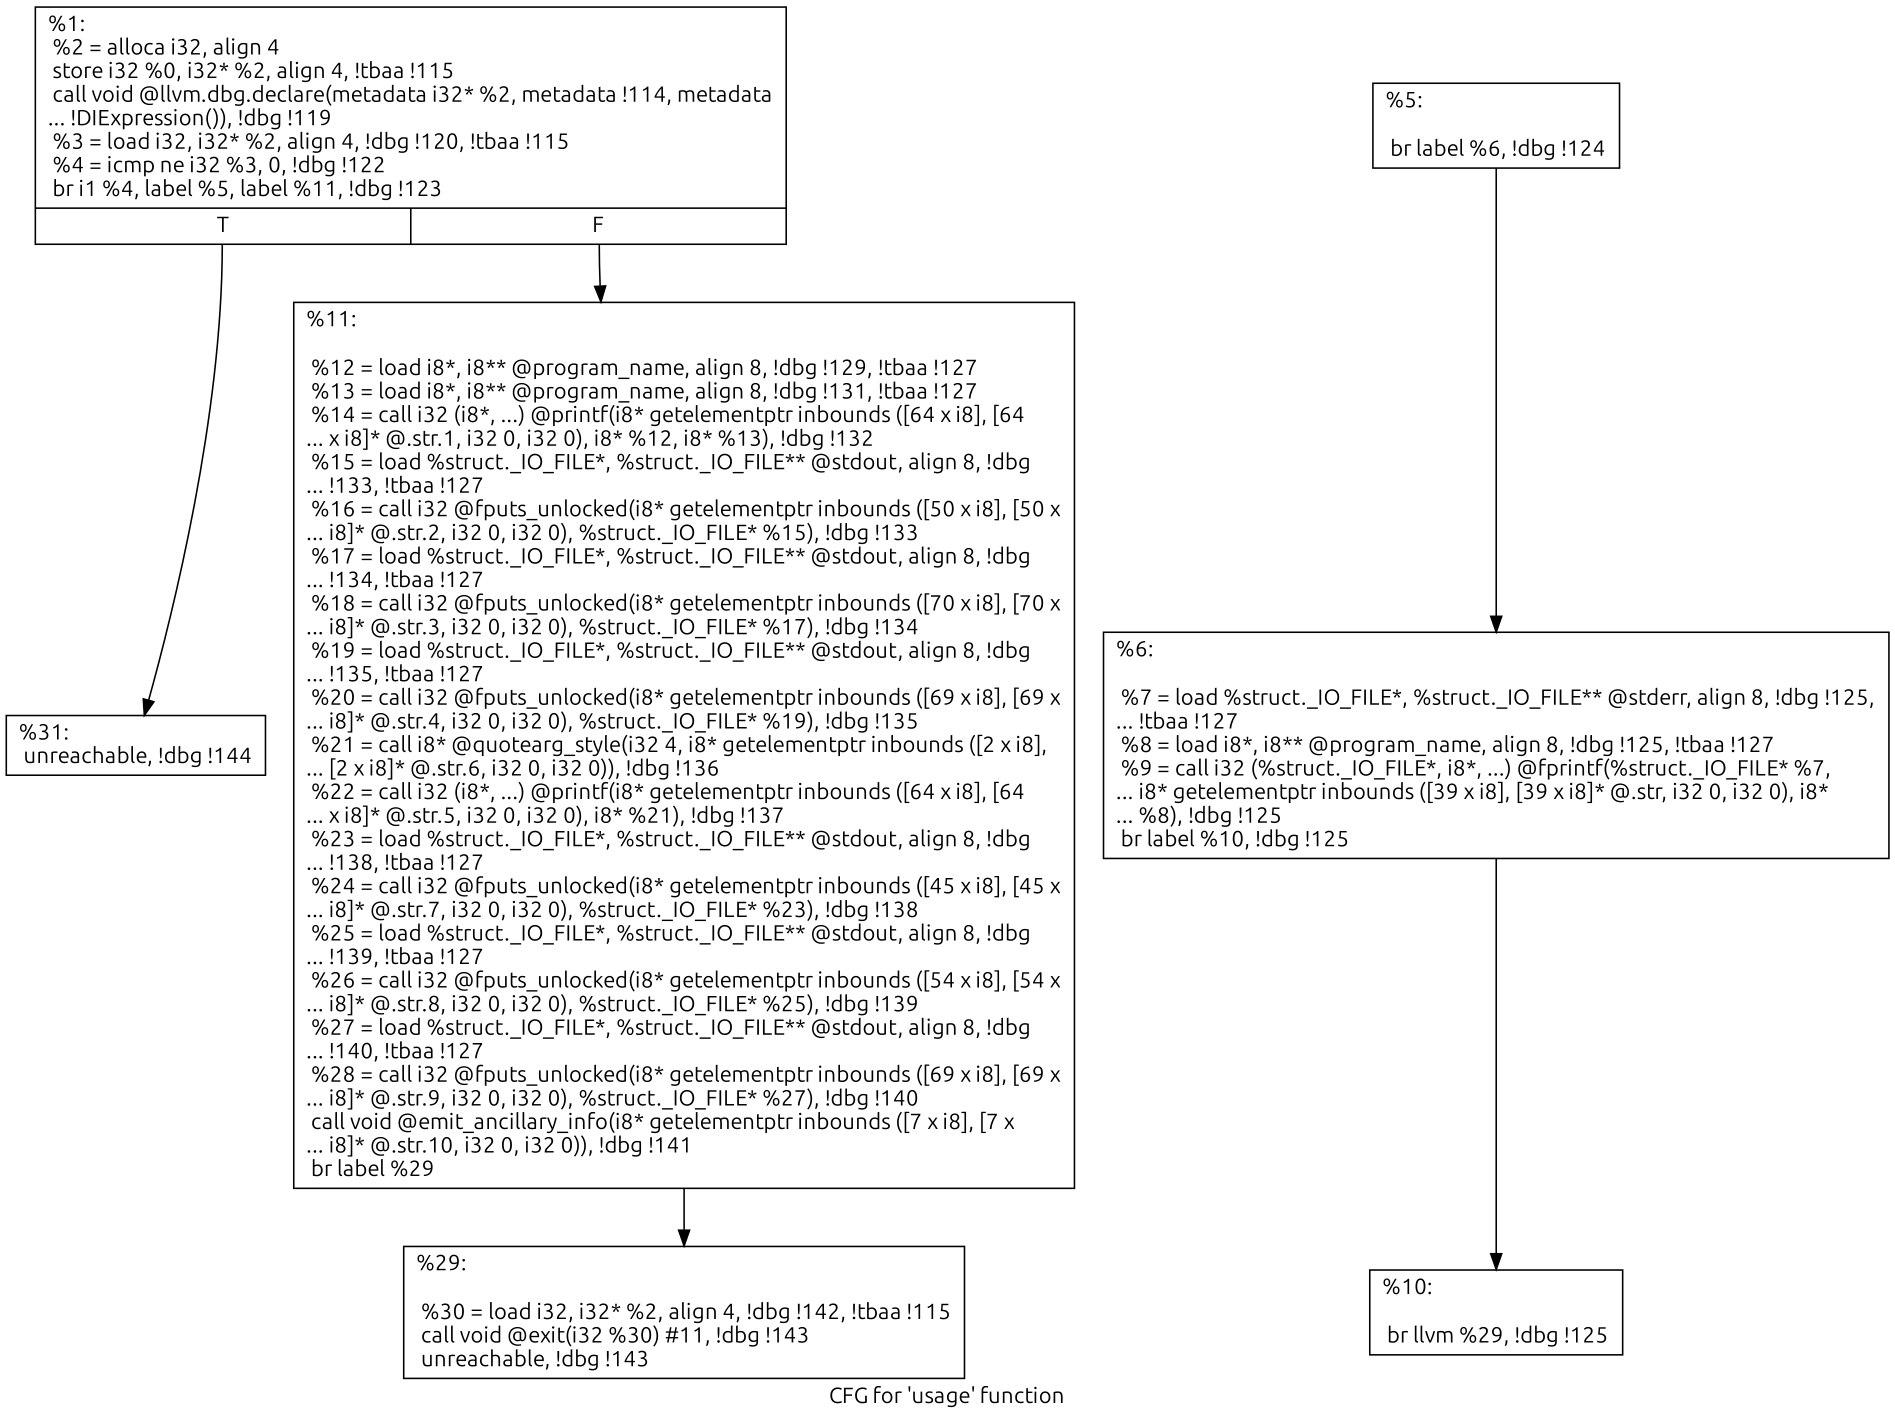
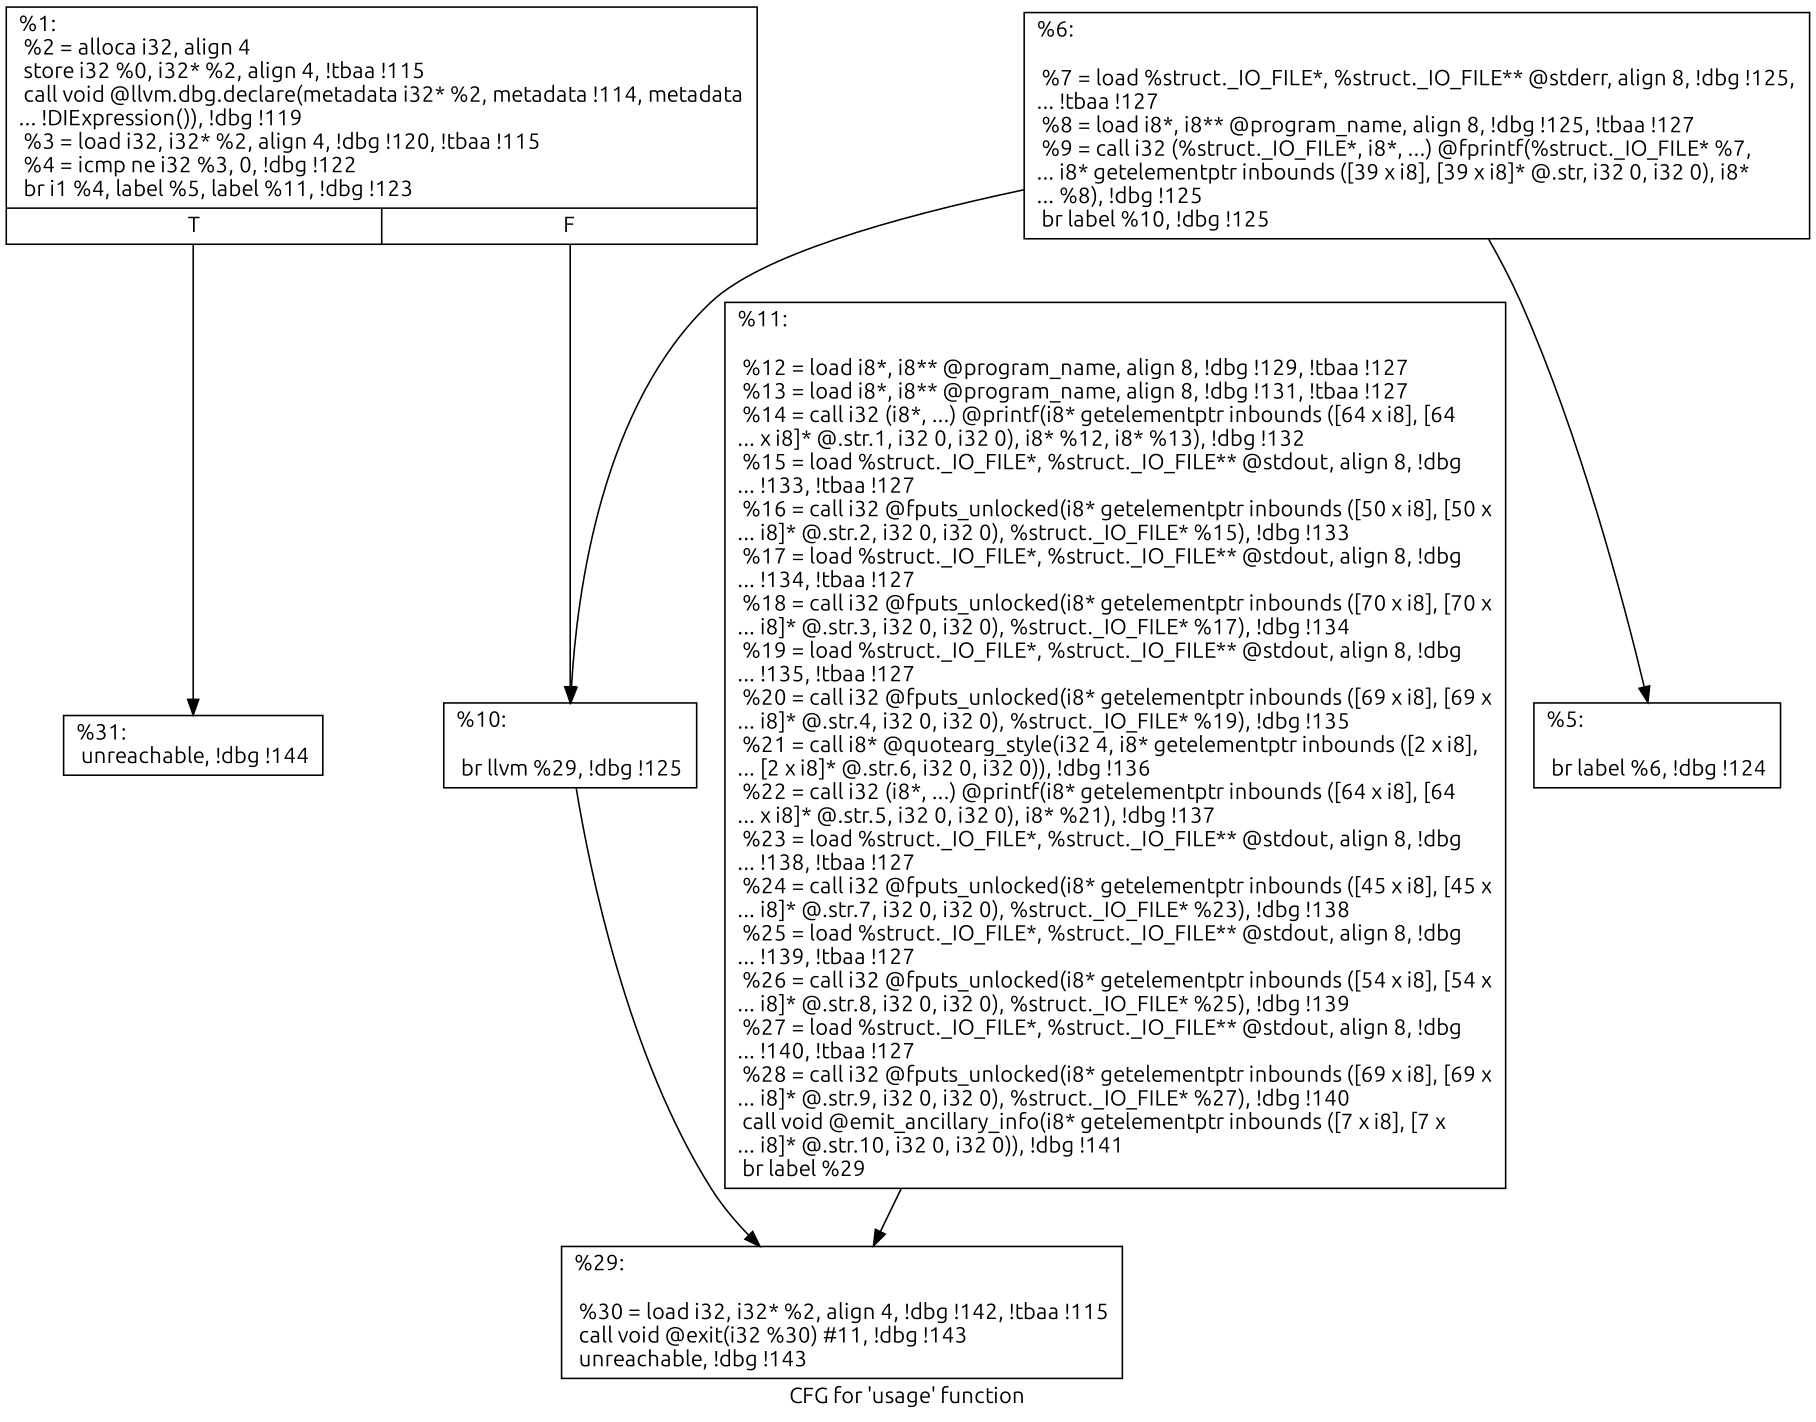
edge "%1:" -> "%11:": now "%1:" -> "%10:"
edge "%5:" -> "%6:": reversed
edge "%10:" -> "%29:": added
